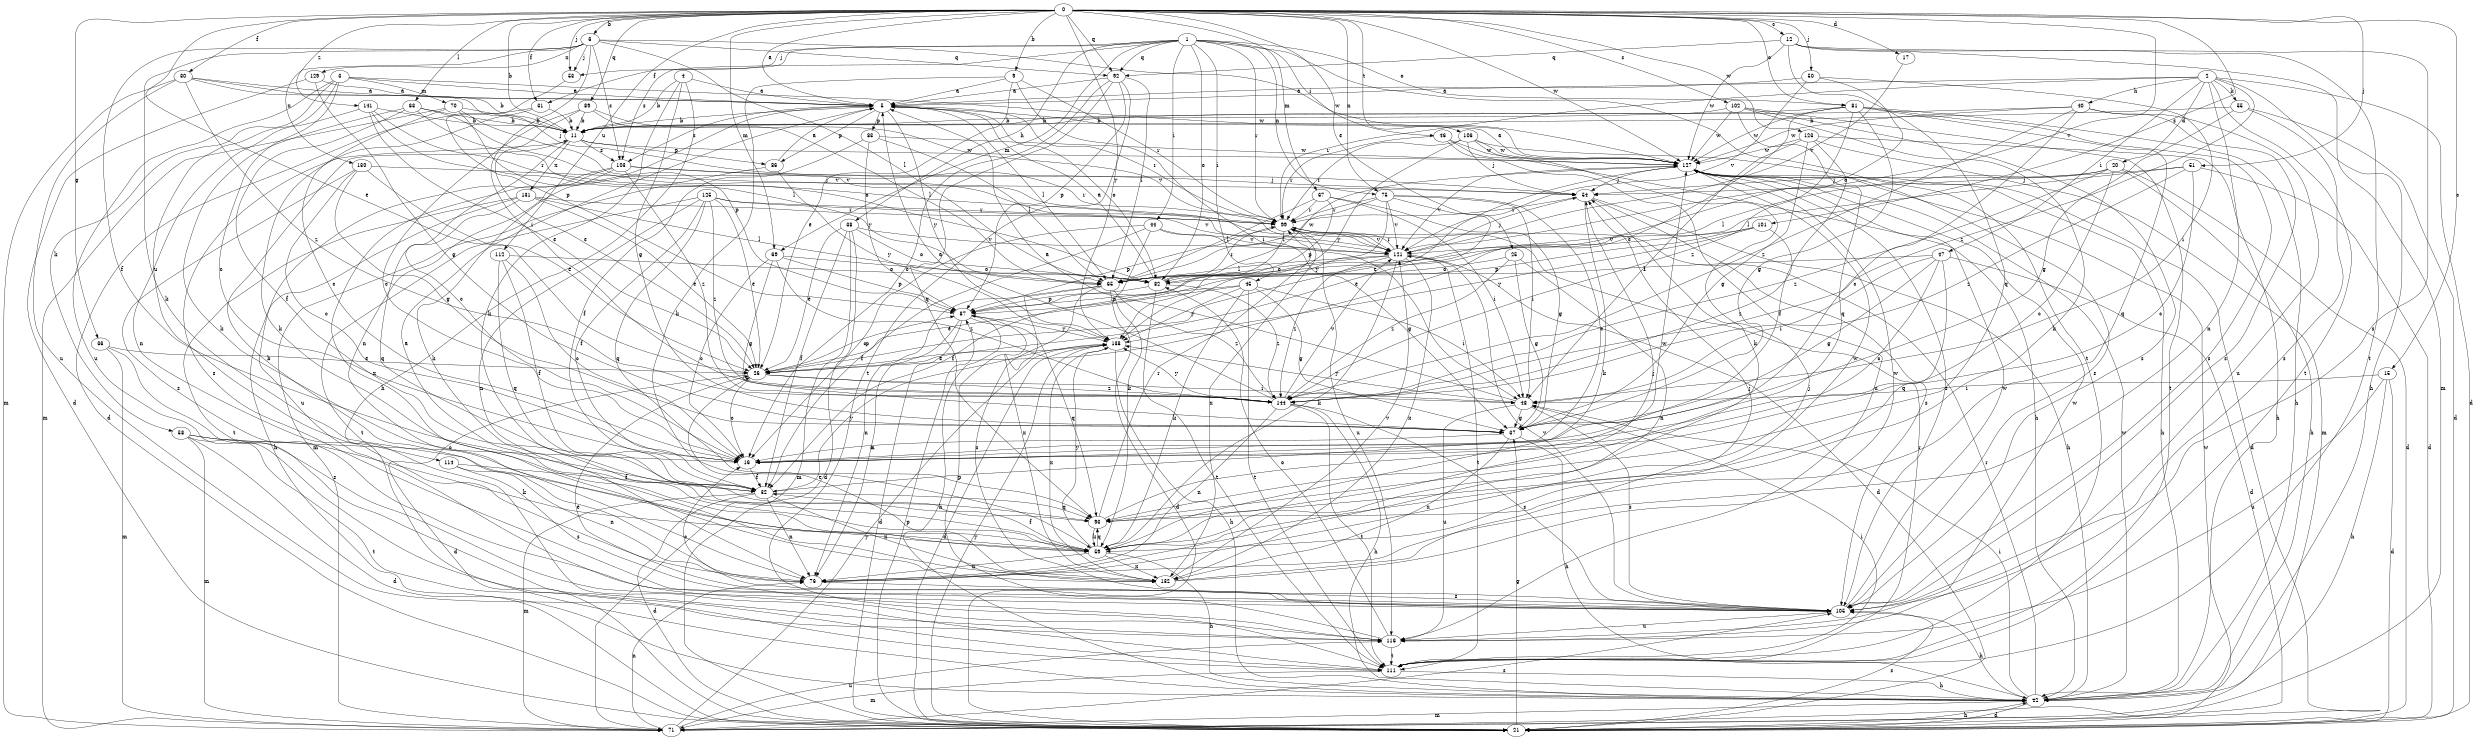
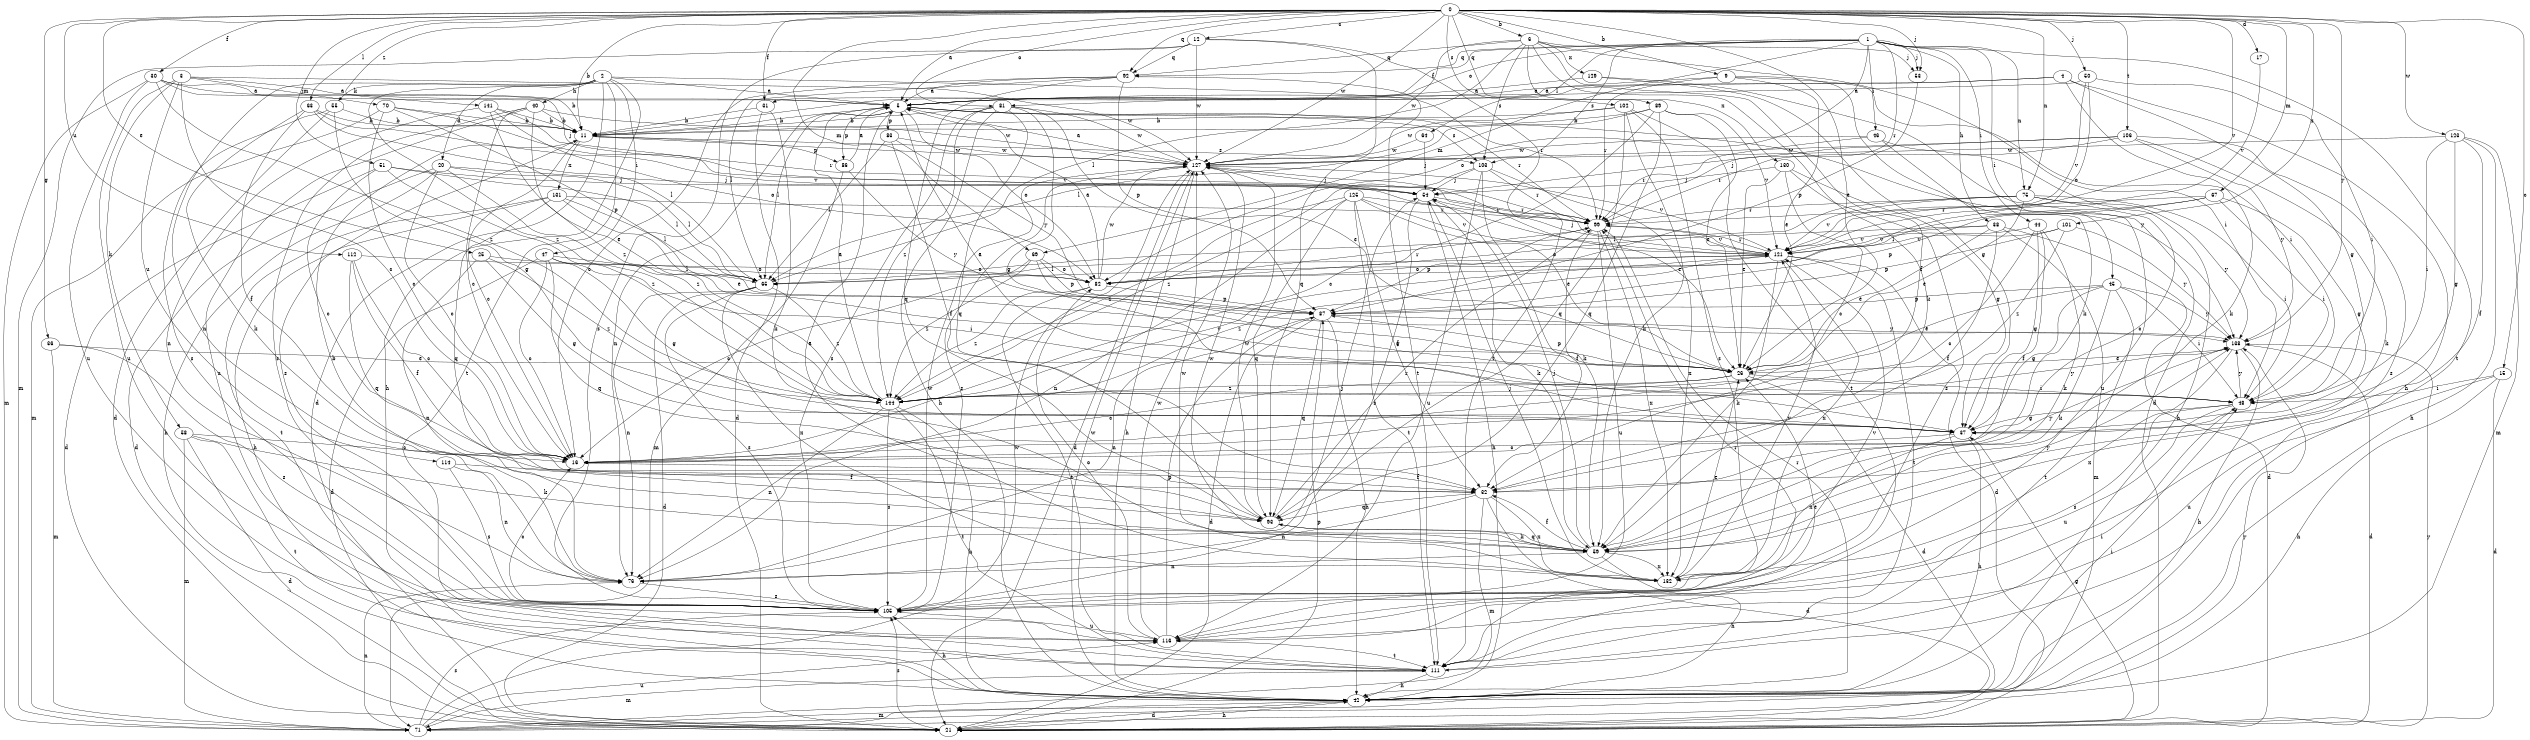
node "64": added
edge "89" -> "93": added, label "q"
